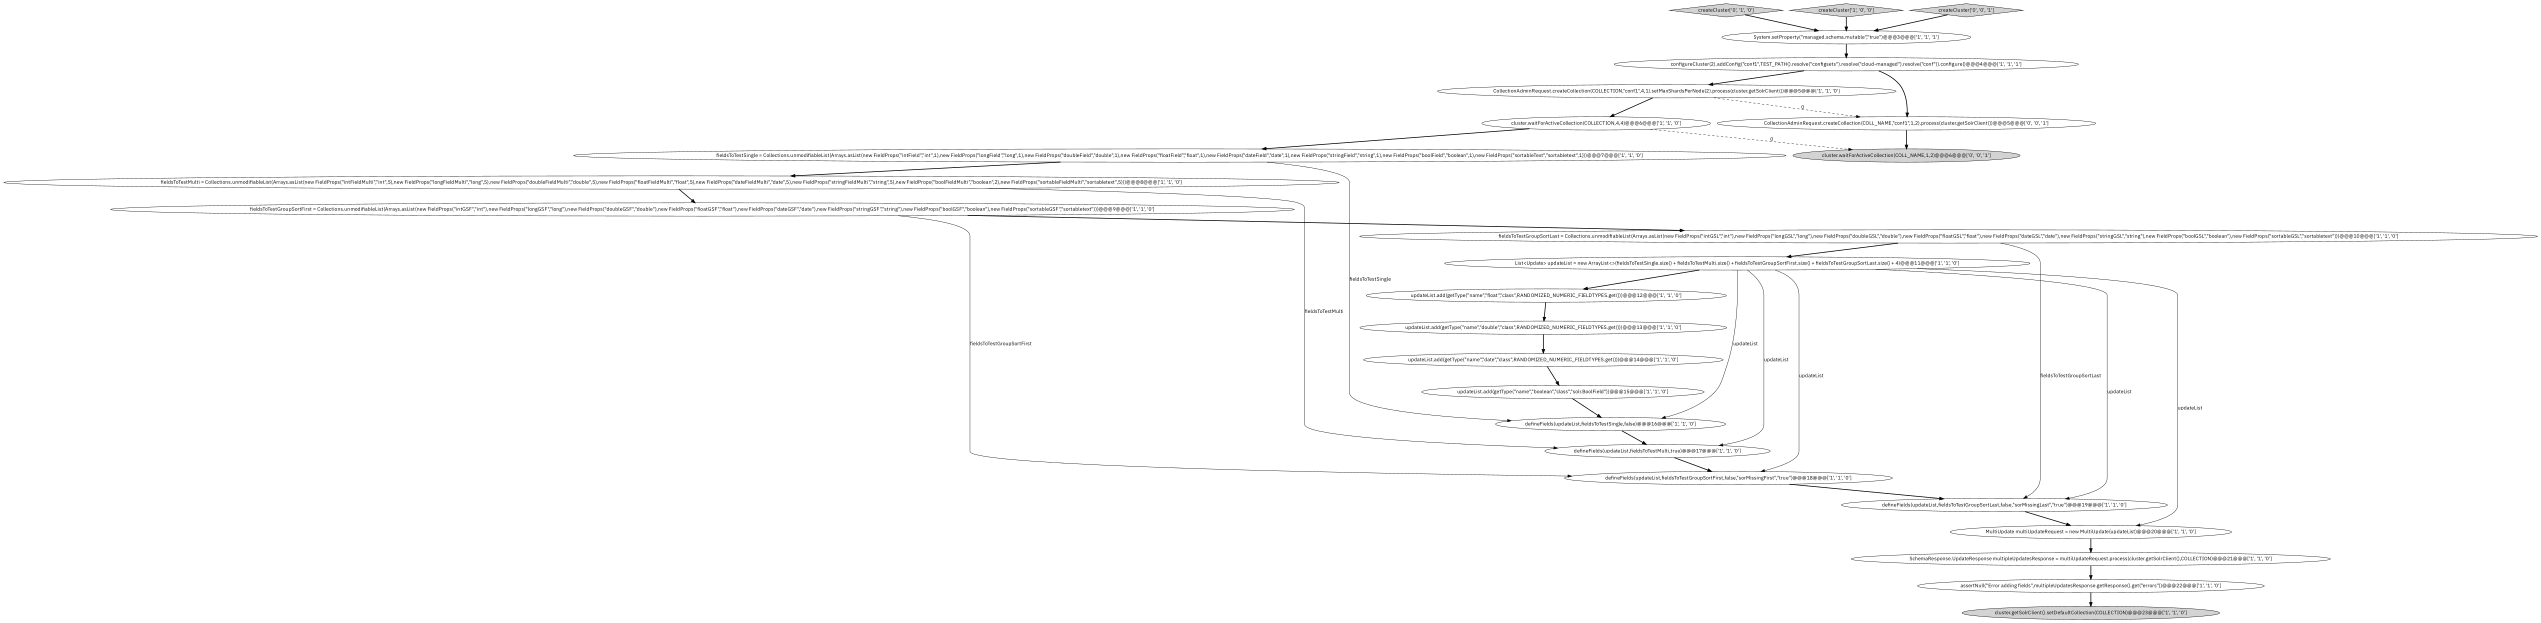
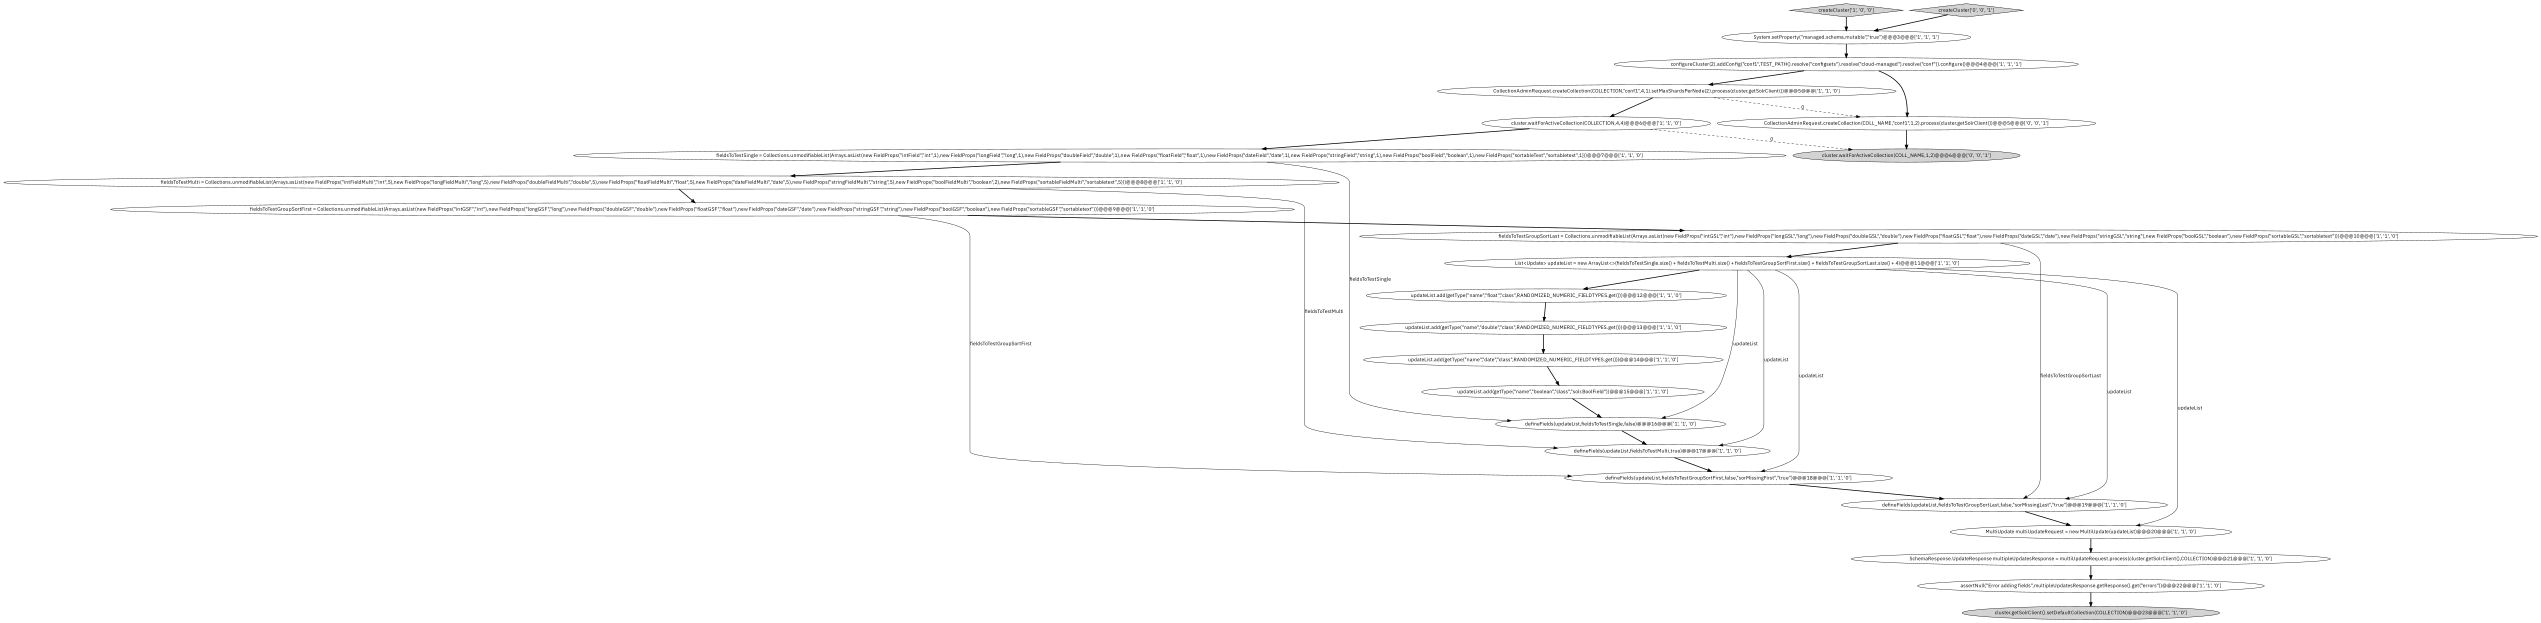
node "createCluster['0', '1', '0']": removed
